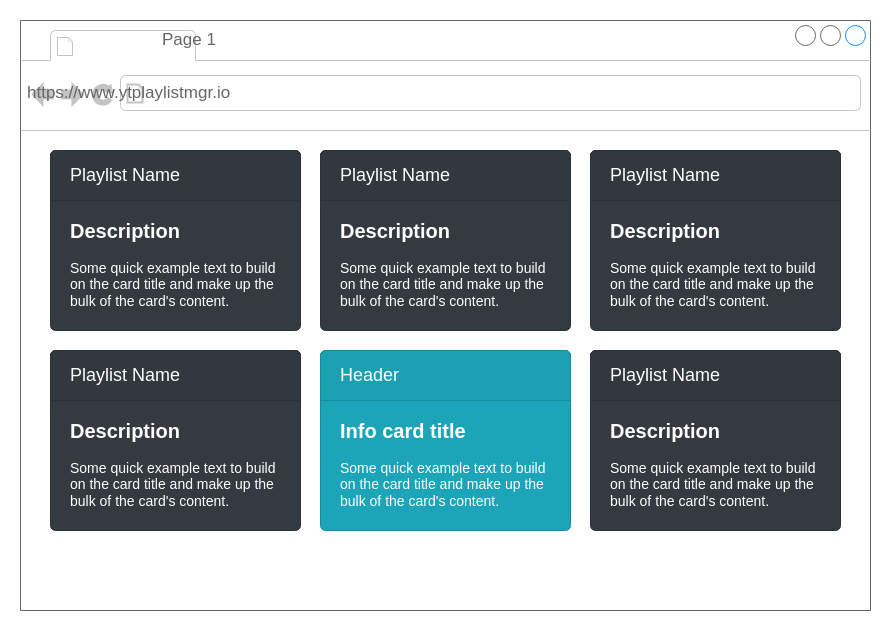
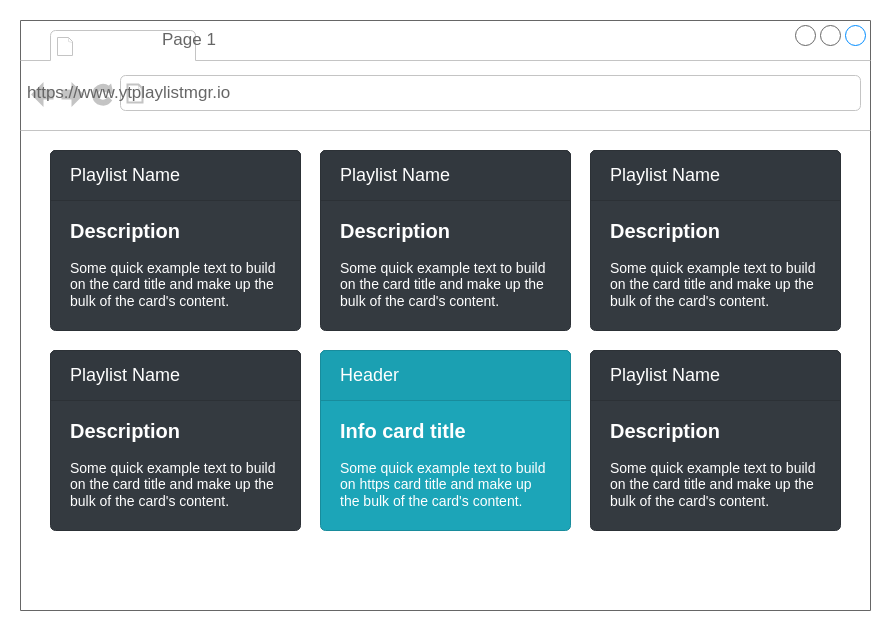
node "Info card titleSome quick example text to build on the card title and make up the bulk of the card's content.": label "Info card titleSome quick example text to build on the card title and make up the bulk of the card's content." -> "Info card titleSome quick example text to build on https card title and make up the bulk of the card's content."
